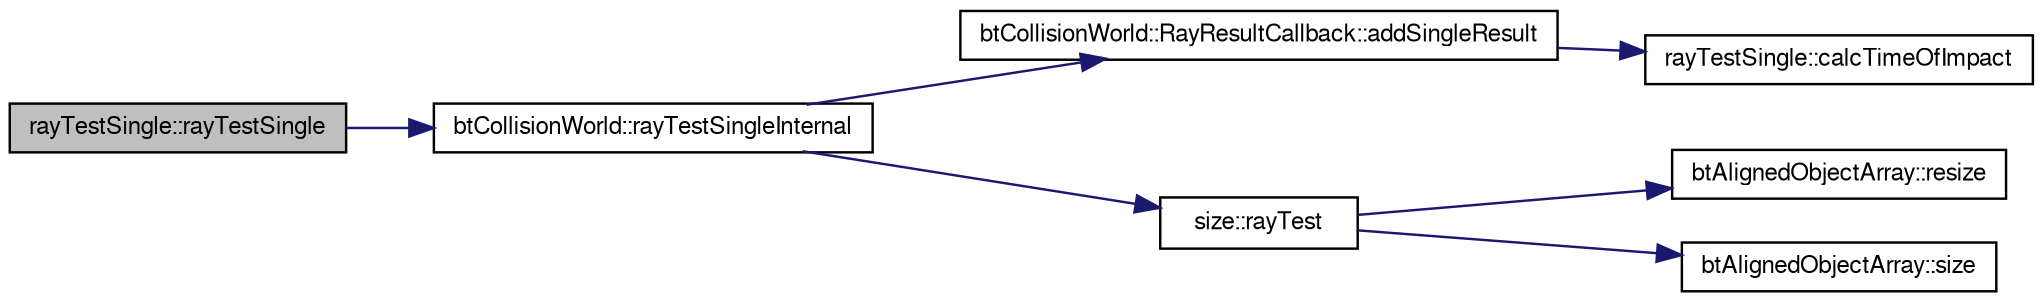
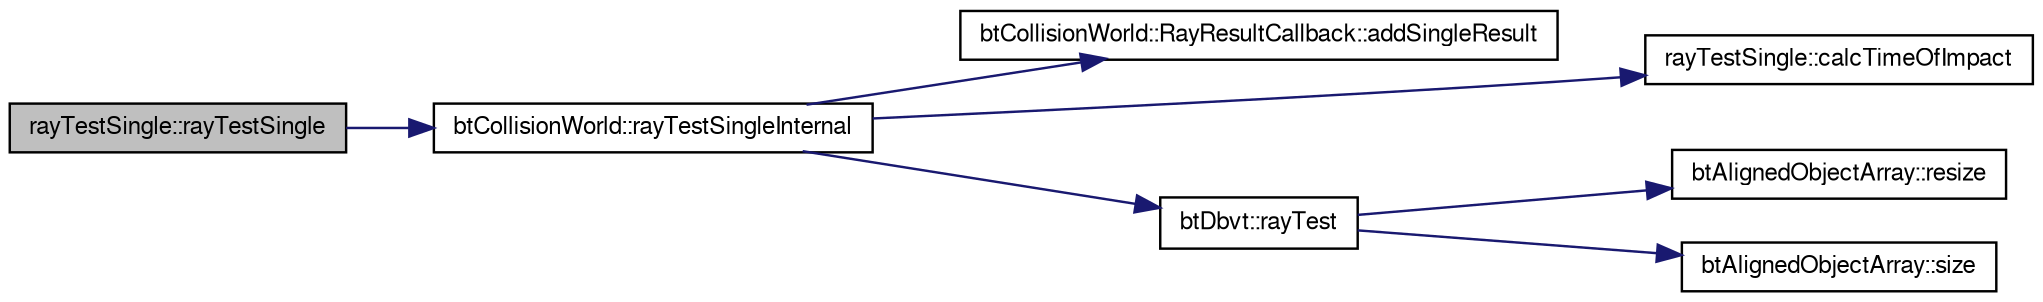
edge "btCollisionWorld::RayResultCallback::addSingleResult" -> "rayTestSingle::calcTimeOfImpact": now "btCollisionWorld::rayTestSingleInternal" -> "rayTestSingle::calcTimeOfImpact"
node "size::rayTest": label "size::rayTest" -> "btDbvt::rayTest"
